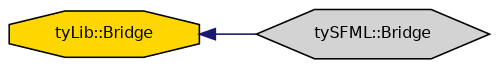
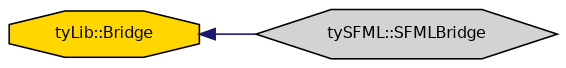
node "tySFML::Bridge": label "tySFML::Bridge" -> "tySFML::SFMLBridge"
